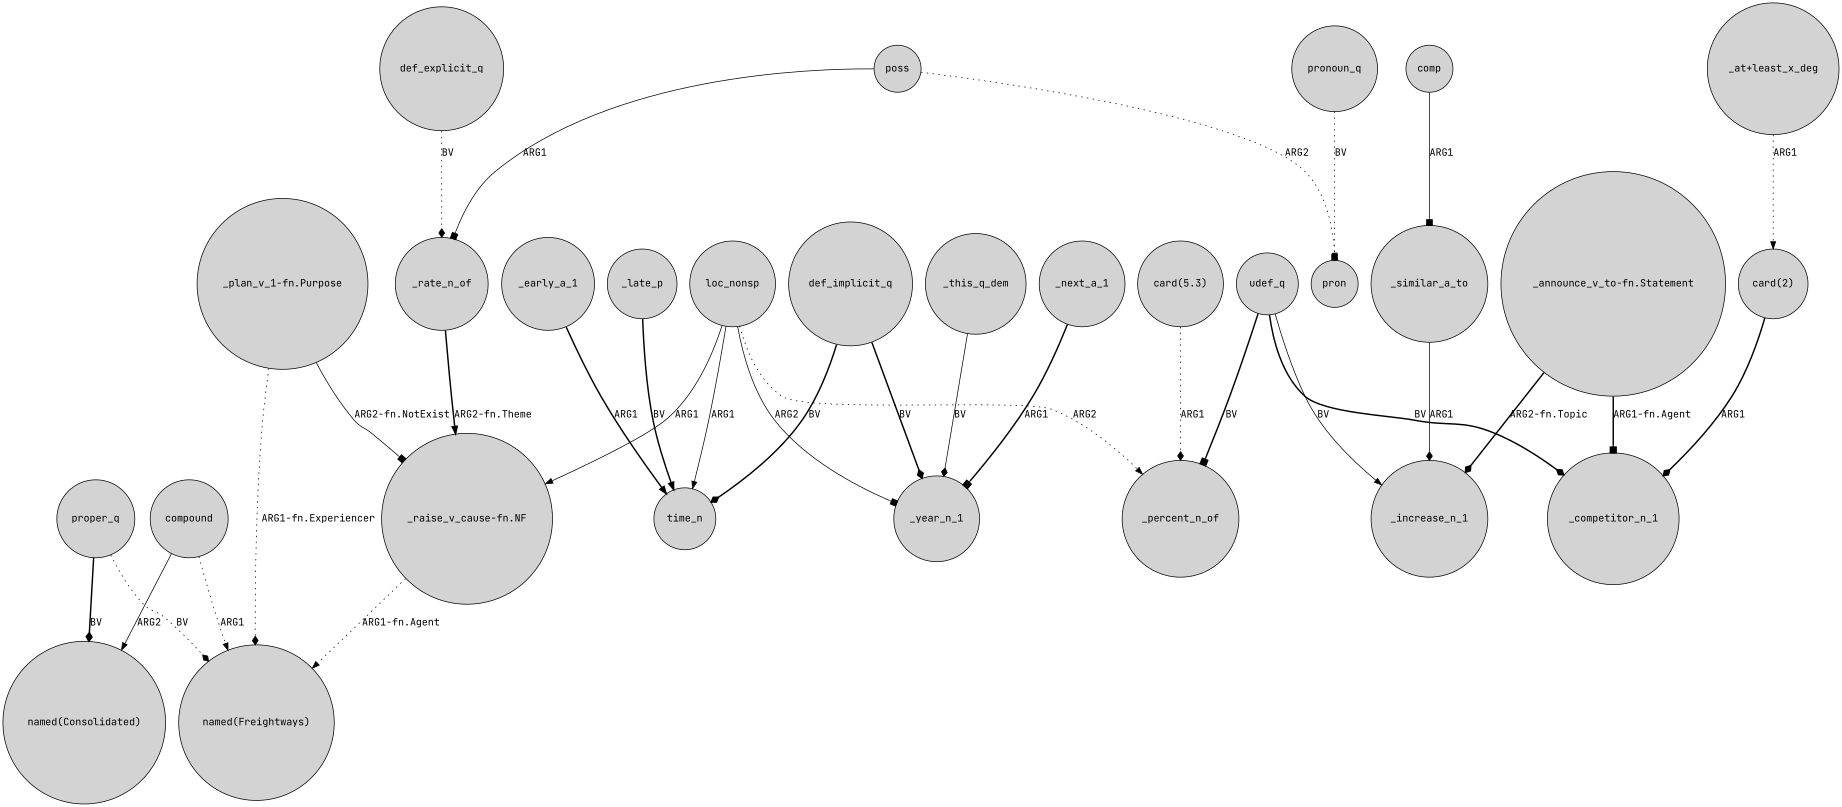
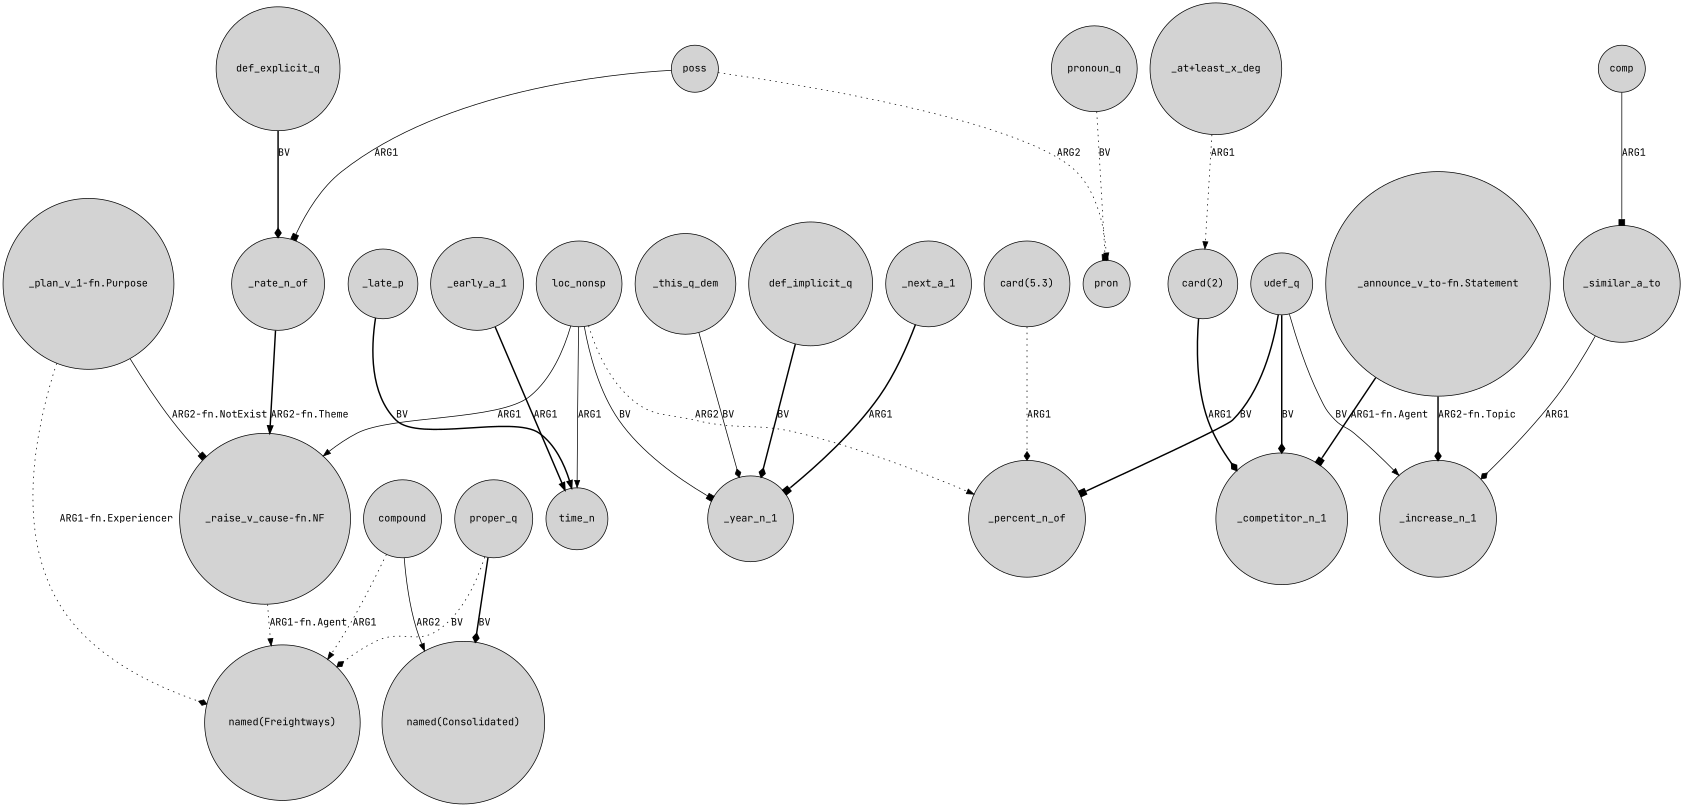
edge "def_explicit_q" -> "_rate_n_of": style dotted -> bold
edge "loc_nonsp" -> "_year_n_1": label "ARG2" -> "BV"
edge "def_implicit_q" -> "time_n": removed, label "BV"
